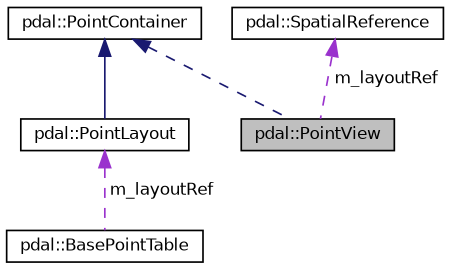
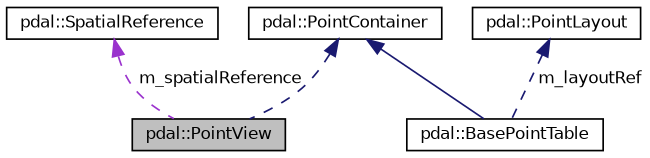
edge "pdal::PointView" -> "pdal::SpatialReference": label " m_layoutRef" -> " m_spatialReference"
edge "pdal::PointLayout" -> "pdal::PointContainer": now "pdal::BasePointTable" -> "pdal::PointContainer"
edge "pdal::BasePointTable" -> "pdal::PointLayout": color darkorchid3 -> midnightblue
